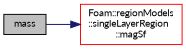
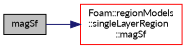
node "mass": label "mass" -> "magSf"
